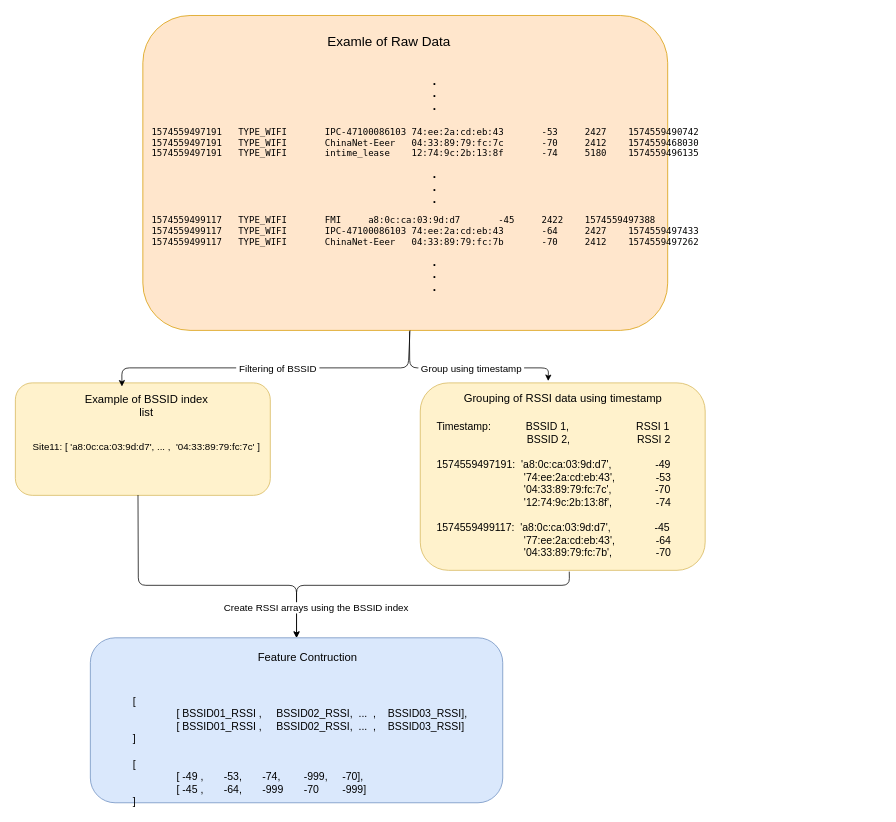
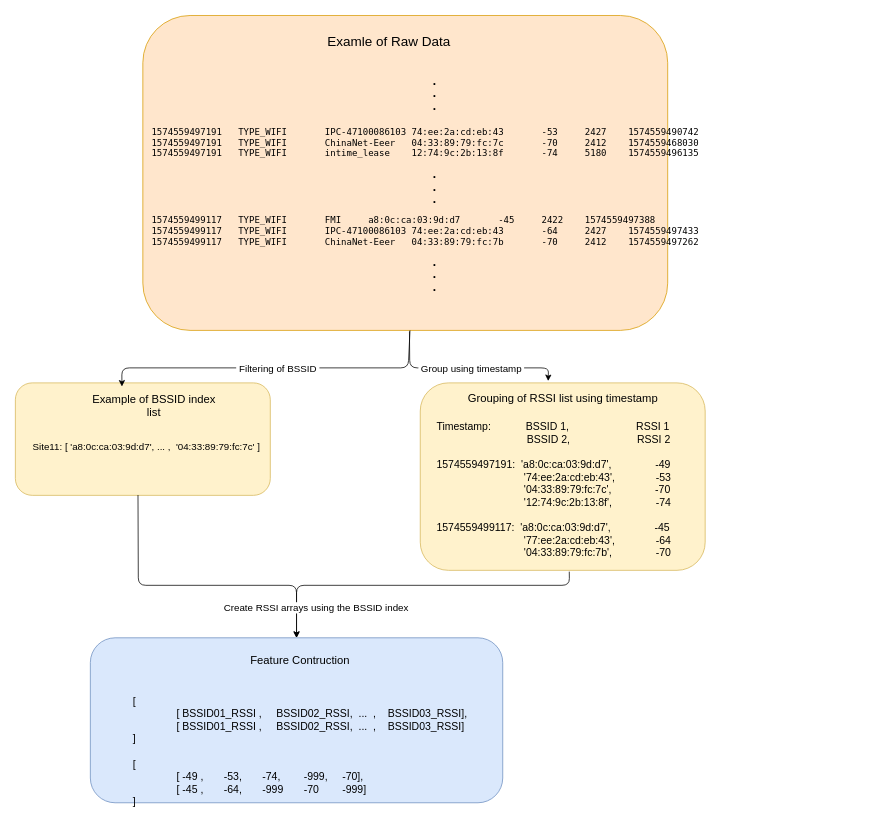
node "Grouping of RSSI data using timestamp": label "Grouping of RSSI data using timestamp" -> "Grouping of RSSI list using timestamp"
node "Example of BSSID index list": moved (147, 405) -> (154, 405)
node "Feature Contruction": moved (308, 657) -> (300, 660)
